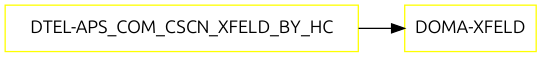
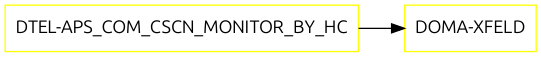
node "DTEL-APS_COM_CSCN_XFELD_BY_HC": label "DTEL-APS_COM_CSCN_XFELD_BY_HC" -> "DTEL-APS_COM_CSCN_MONITOR_BY_HC"
